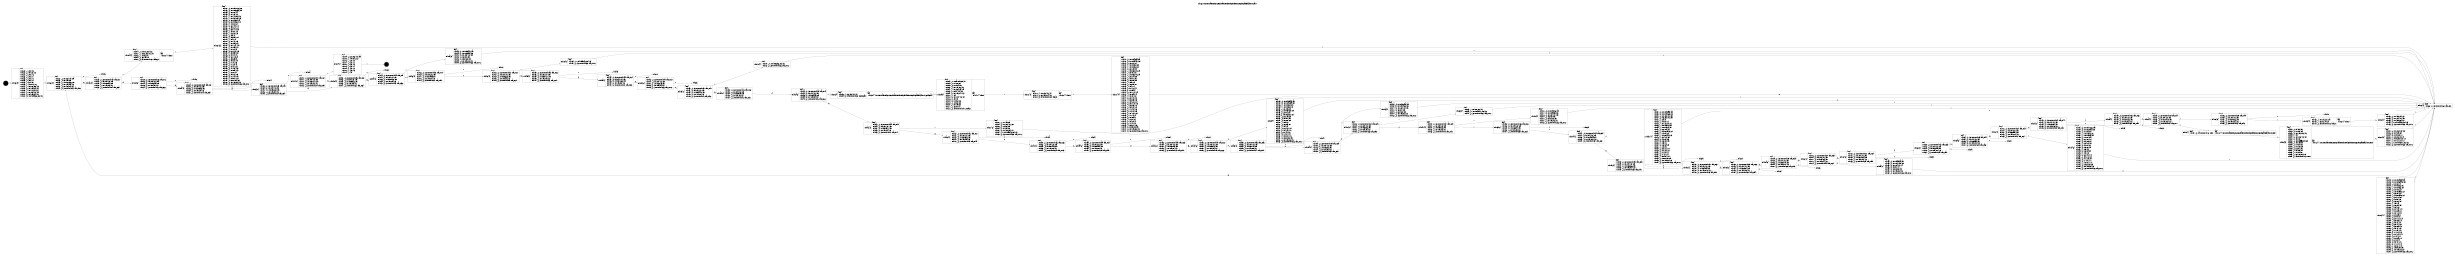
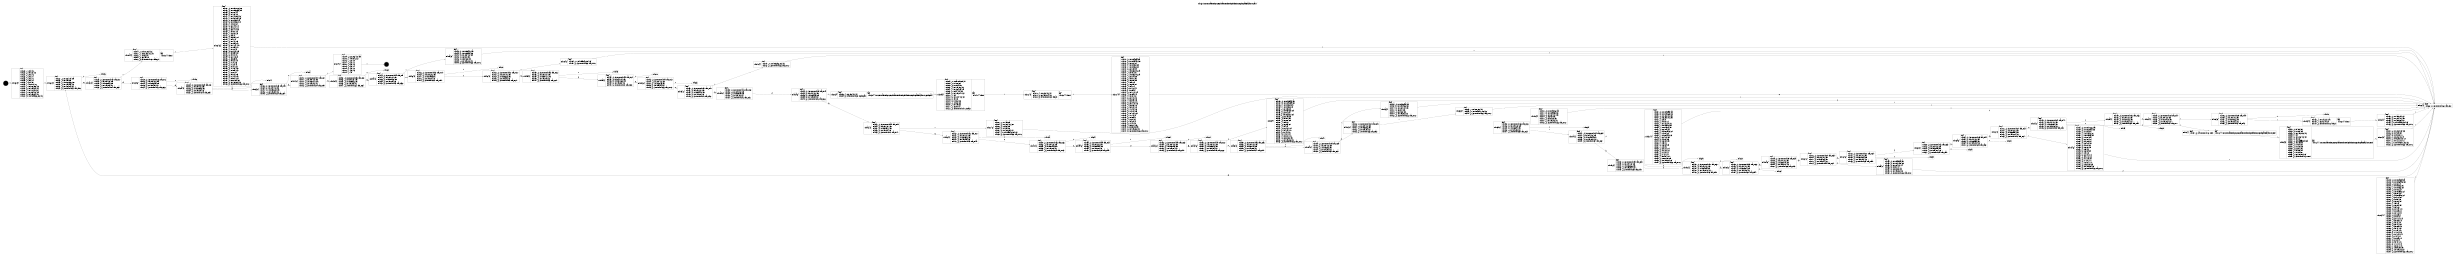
edge "0x4018f6 [28]" -> "0x40192e [28]": now "0x4018f6 [28]" -> "0x401912 [28]"
node "0x401b42 [28]": removed
node "0x4025ec": removed
